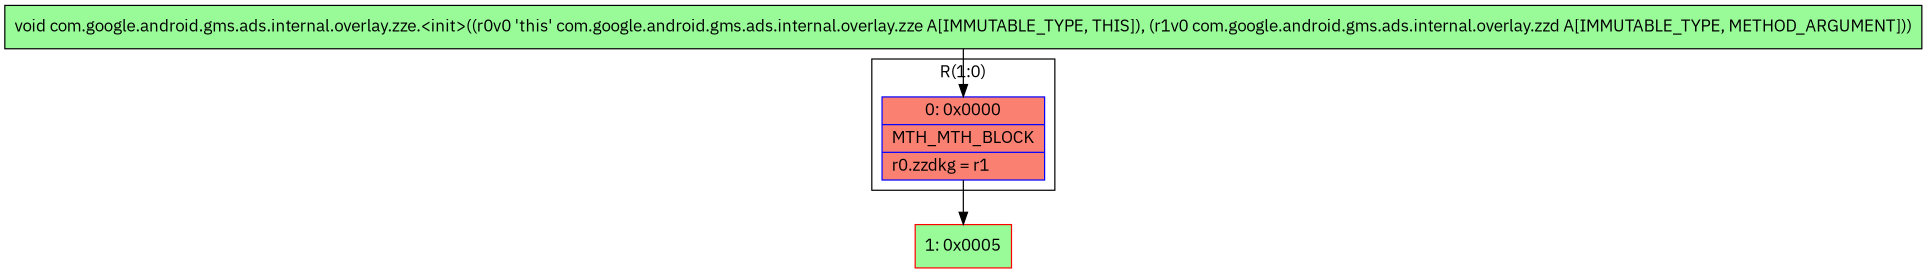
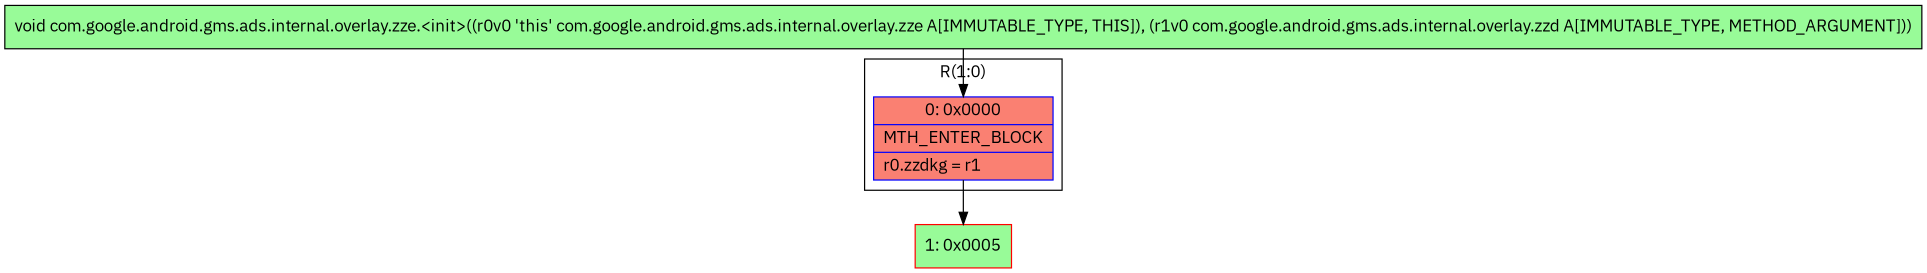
node "0: 0x0000": text "MTH_MTH_BLOCK" -> "MTH_ENTER_BLOCK"
